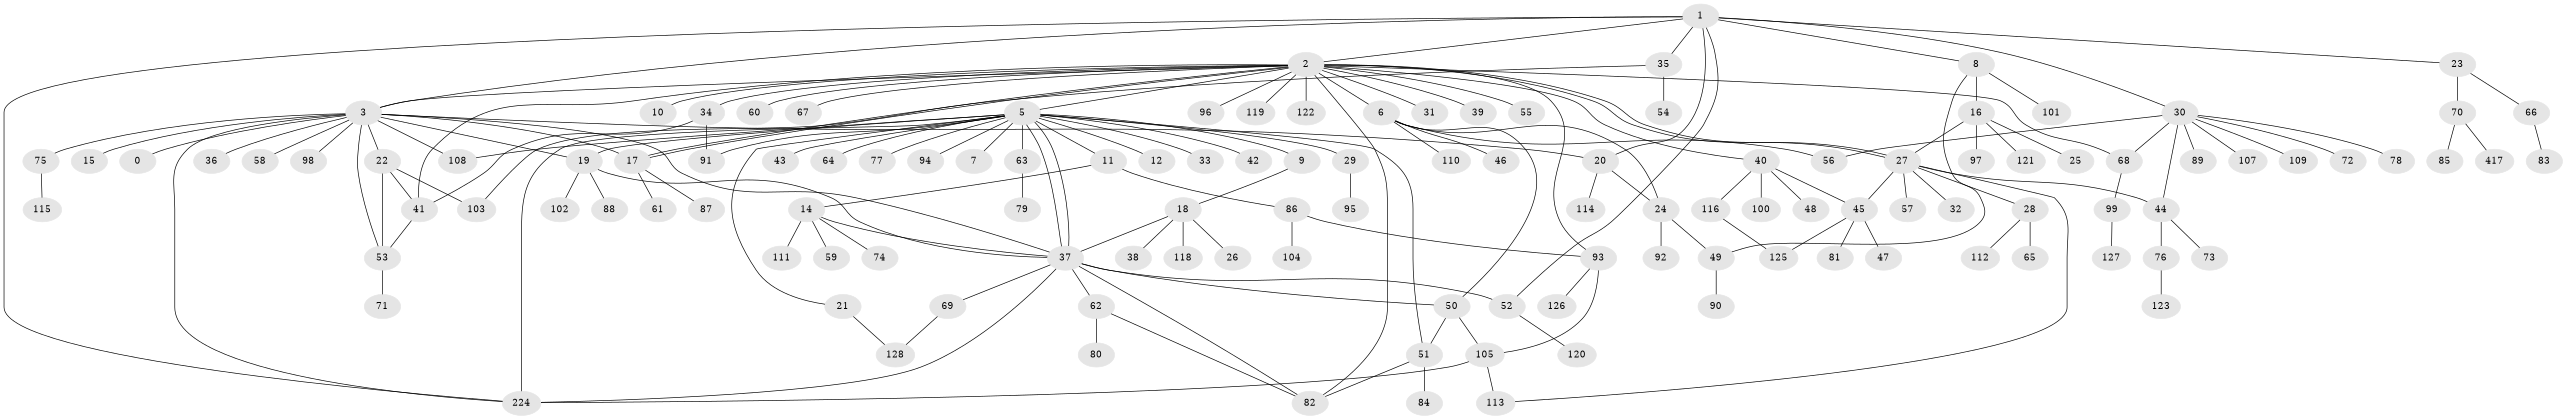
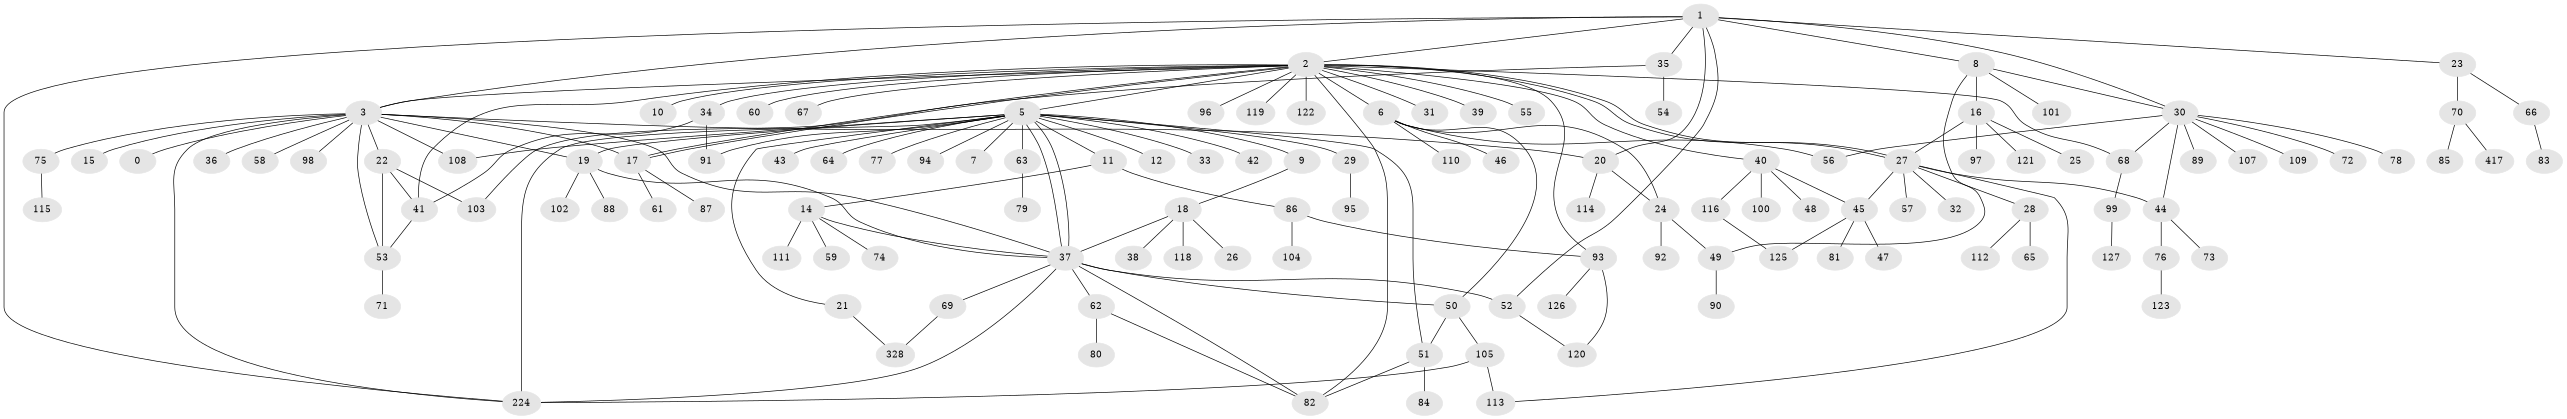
edge "8" -- "30": added
edge "93" -- "105": now "93" -- "120"
node "128": label "128" -> "328"
